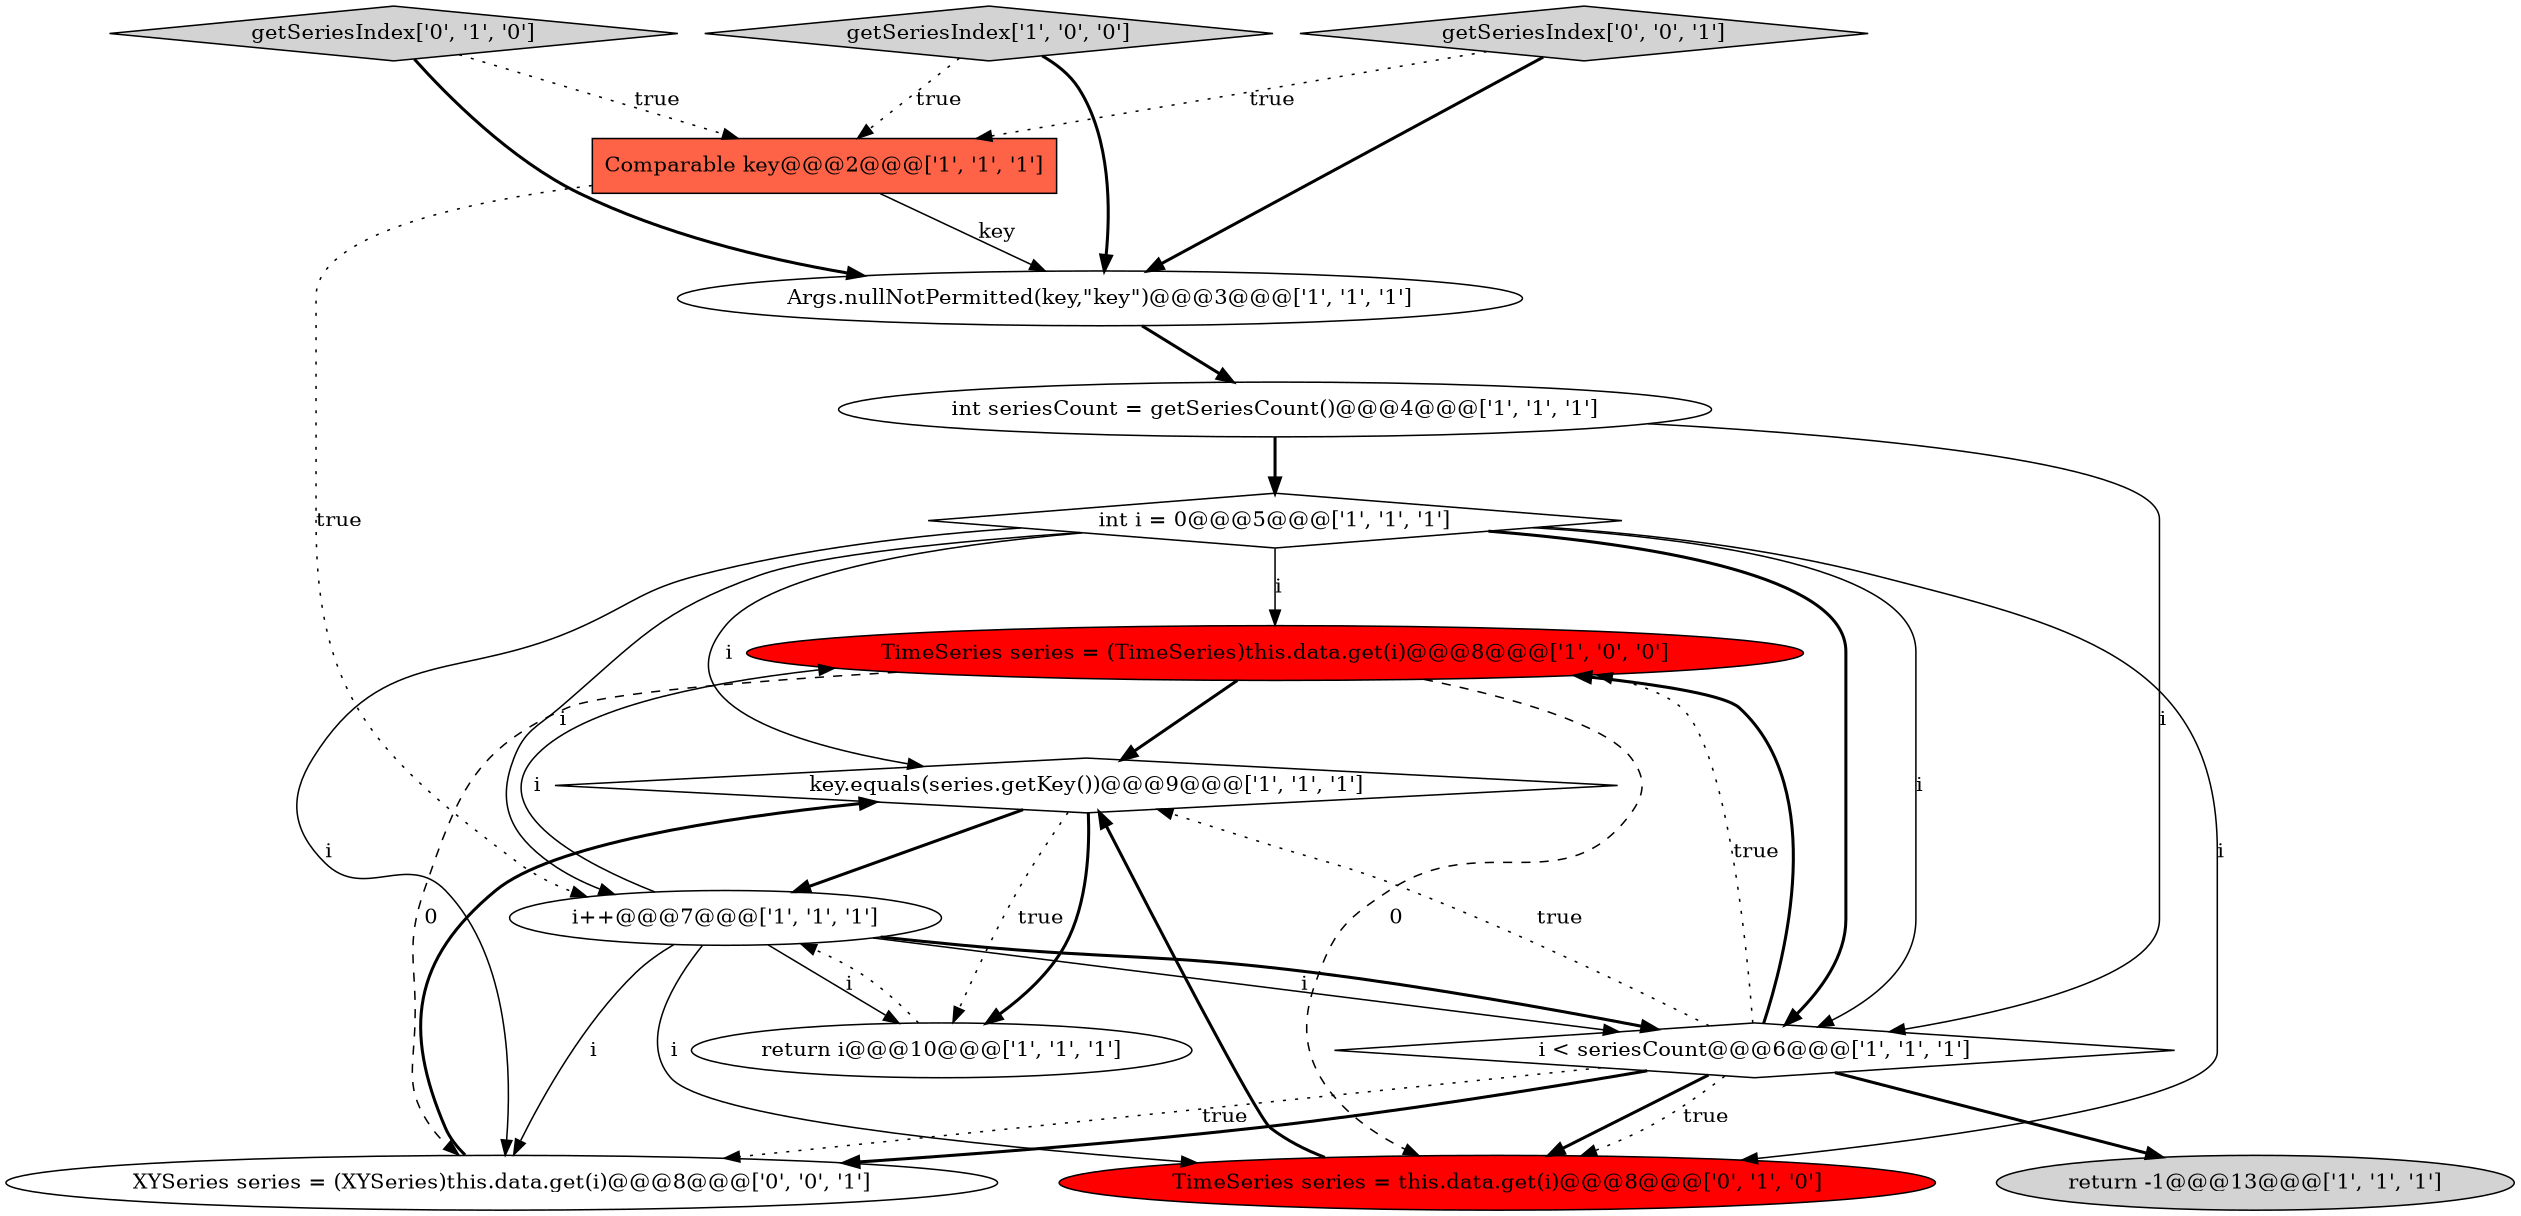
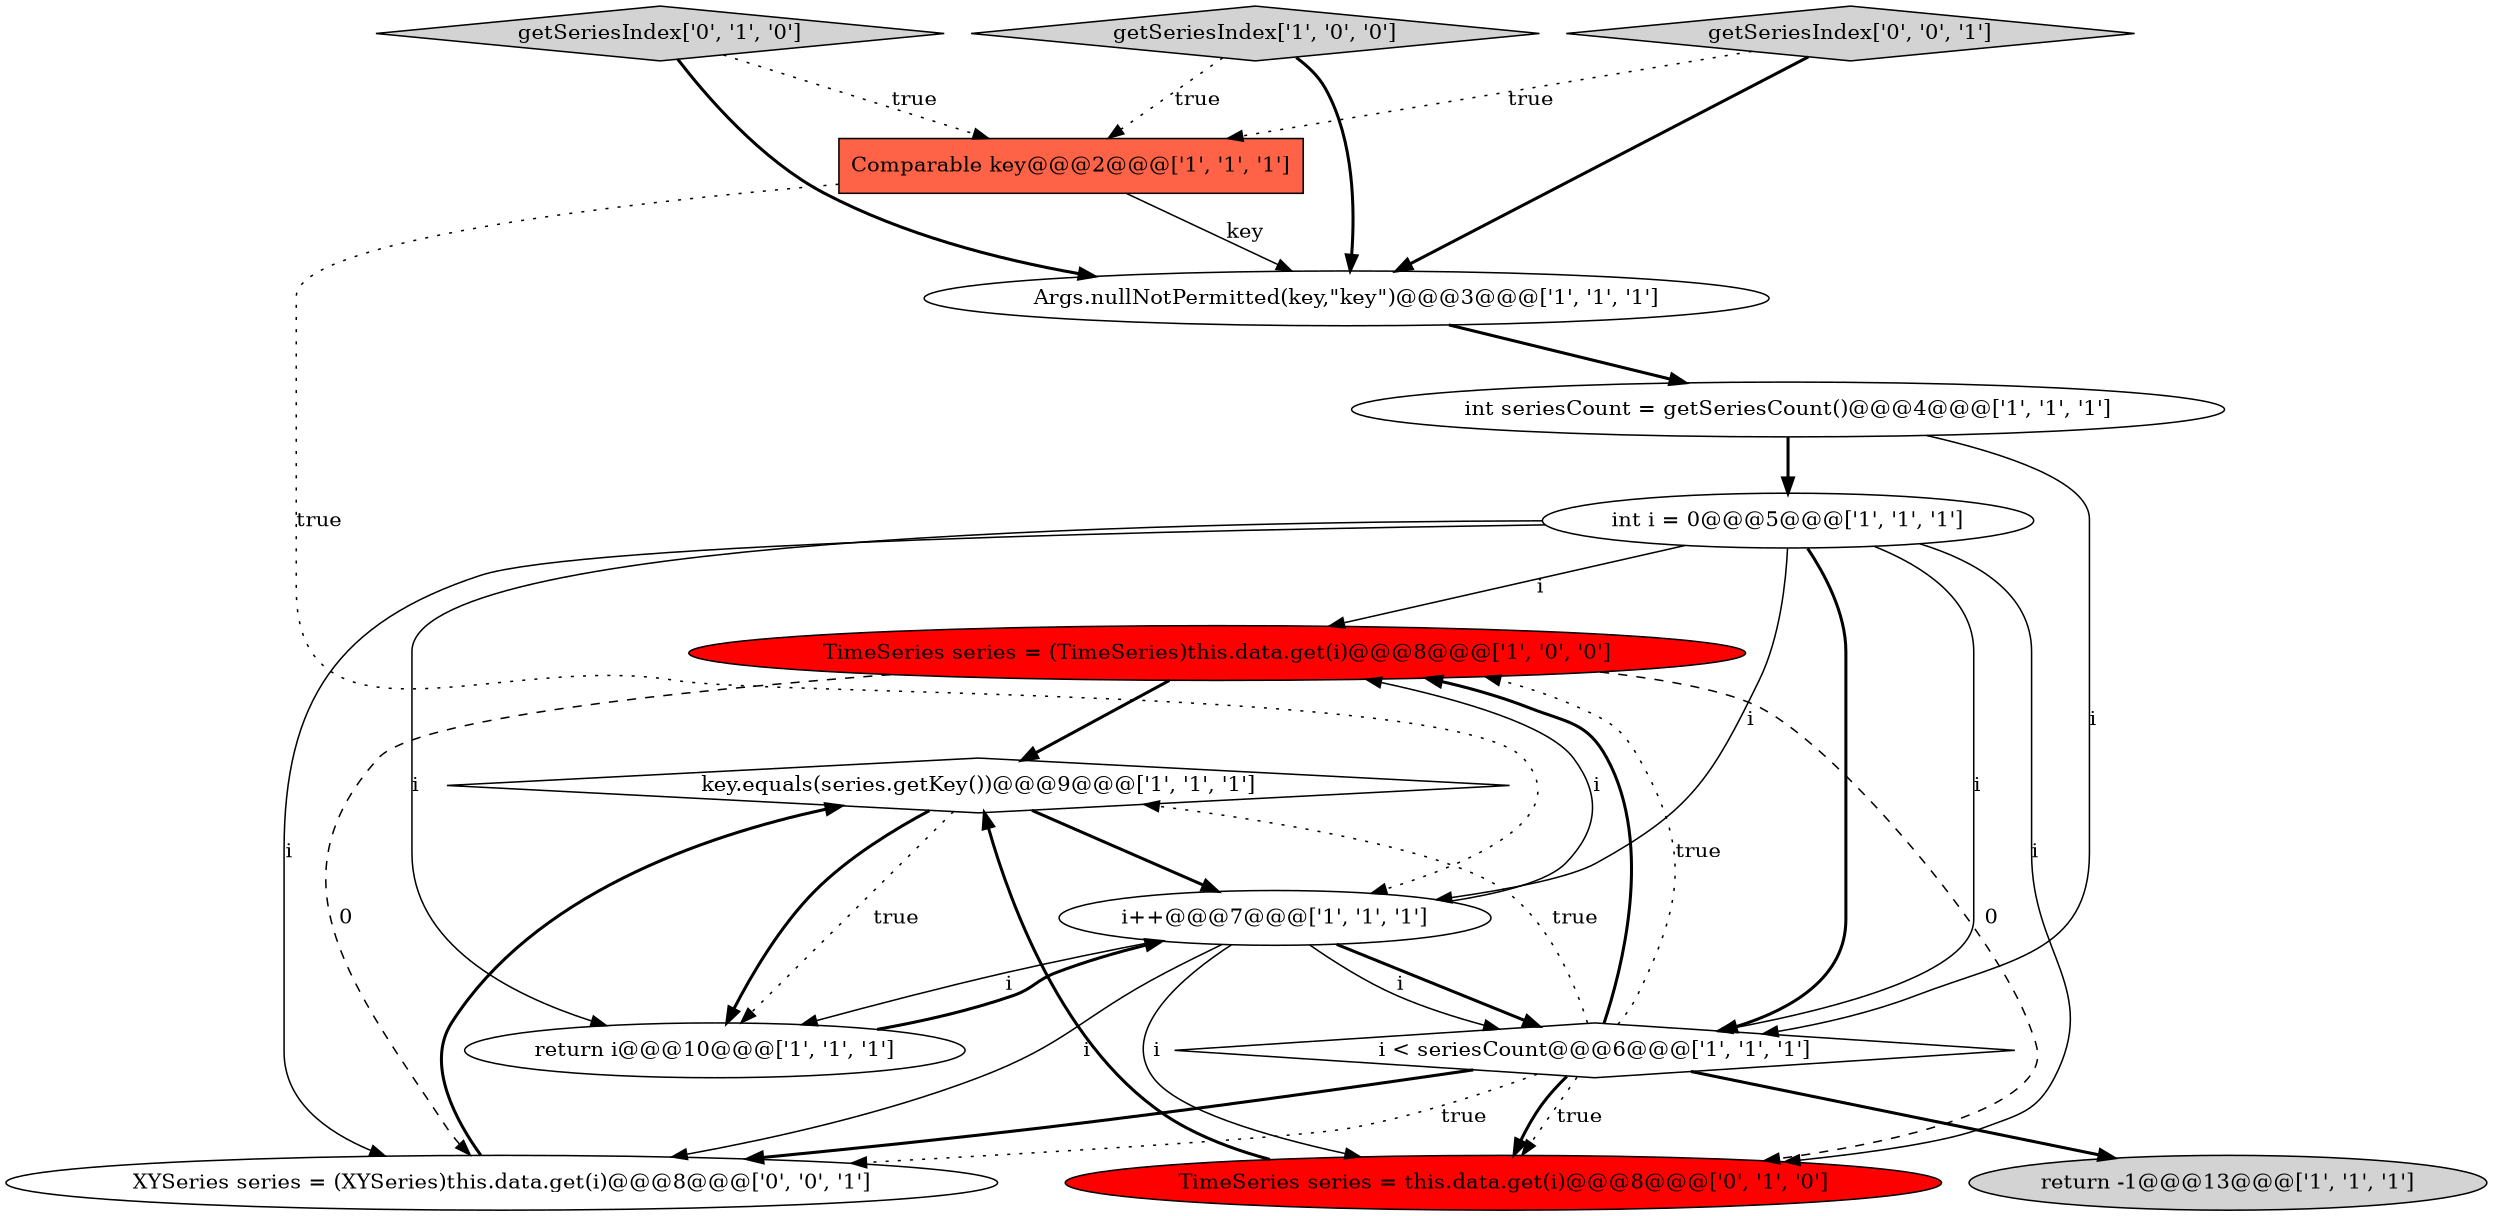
node "int i = 0@@@5@@@['1', '1', '1']": shape diamond -> ellipse
edge "int i = 0@@@5@@@['1', '1', '1']" -> "key.equals(series.getKey())@@@9@@@['1', '1', '1']": now "int i = 0@@@5@@@['1', '1', '1']" -> "return i@@@10@@@['1', '1', '1']"
edge "return i@@@10@@@['1', '1', '1']" -> "i++@@@7@@@['1', '1', '1']": style dotted -> bold
